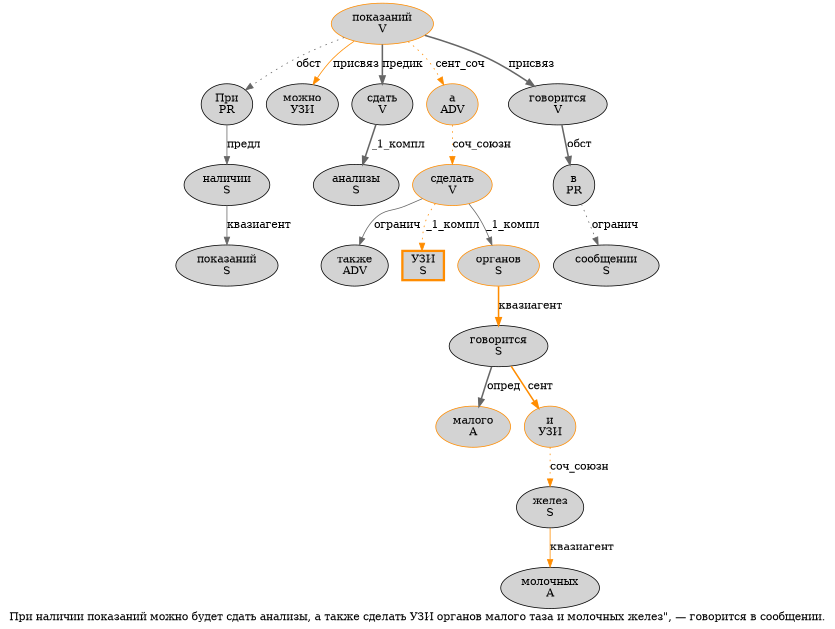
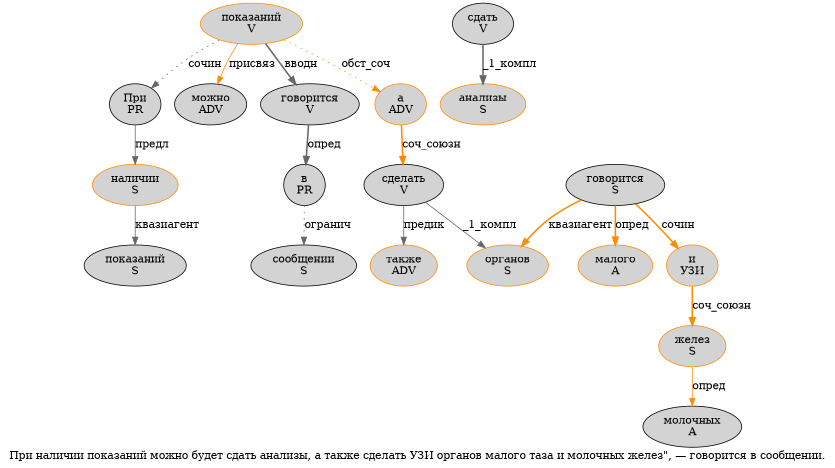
edge "показаний V" -> "сдать V": removed, label "предик"
edge "показаний V" -> "При PR": label "обст" -> "сочин"
edge "показаний V" -> "а ADV": label "сент_соч" -> "обст_соч"
edge "показаний V" -> "говорится V": label "присвяз" -> "вводн"
node "можно УЗИ": label "можно УЗИ" -> "можно ADV"
edge "а ADV" -> "сделать V": style dotted -> bold
edge "говорится V" -> "в PR": label "обст" -> "опред"
node "наличии S": color black -> darkorange
node "анализы S": color black -> darkorange
node "сделать V": color darkorange -> black
edge "сделать V" -> "также ADV": label "огранич" -> "предик"
node "также ADV": color black -> darkorange
node "УЗИ S": removed
edge "органов S" -> "говорится S": reversed
edge "говорится S" -> "малого A": color gray40 -> darkorange
edge "говорится S" -> "и УЗИ": label "сент" -> "сочин"
edge "и УЗИ" -> "желез S": style dotted -> bold
node "желез S": color black -> darkorange
edge "желез S" -> "молочных A": label "квазиагент" -> "опред"
